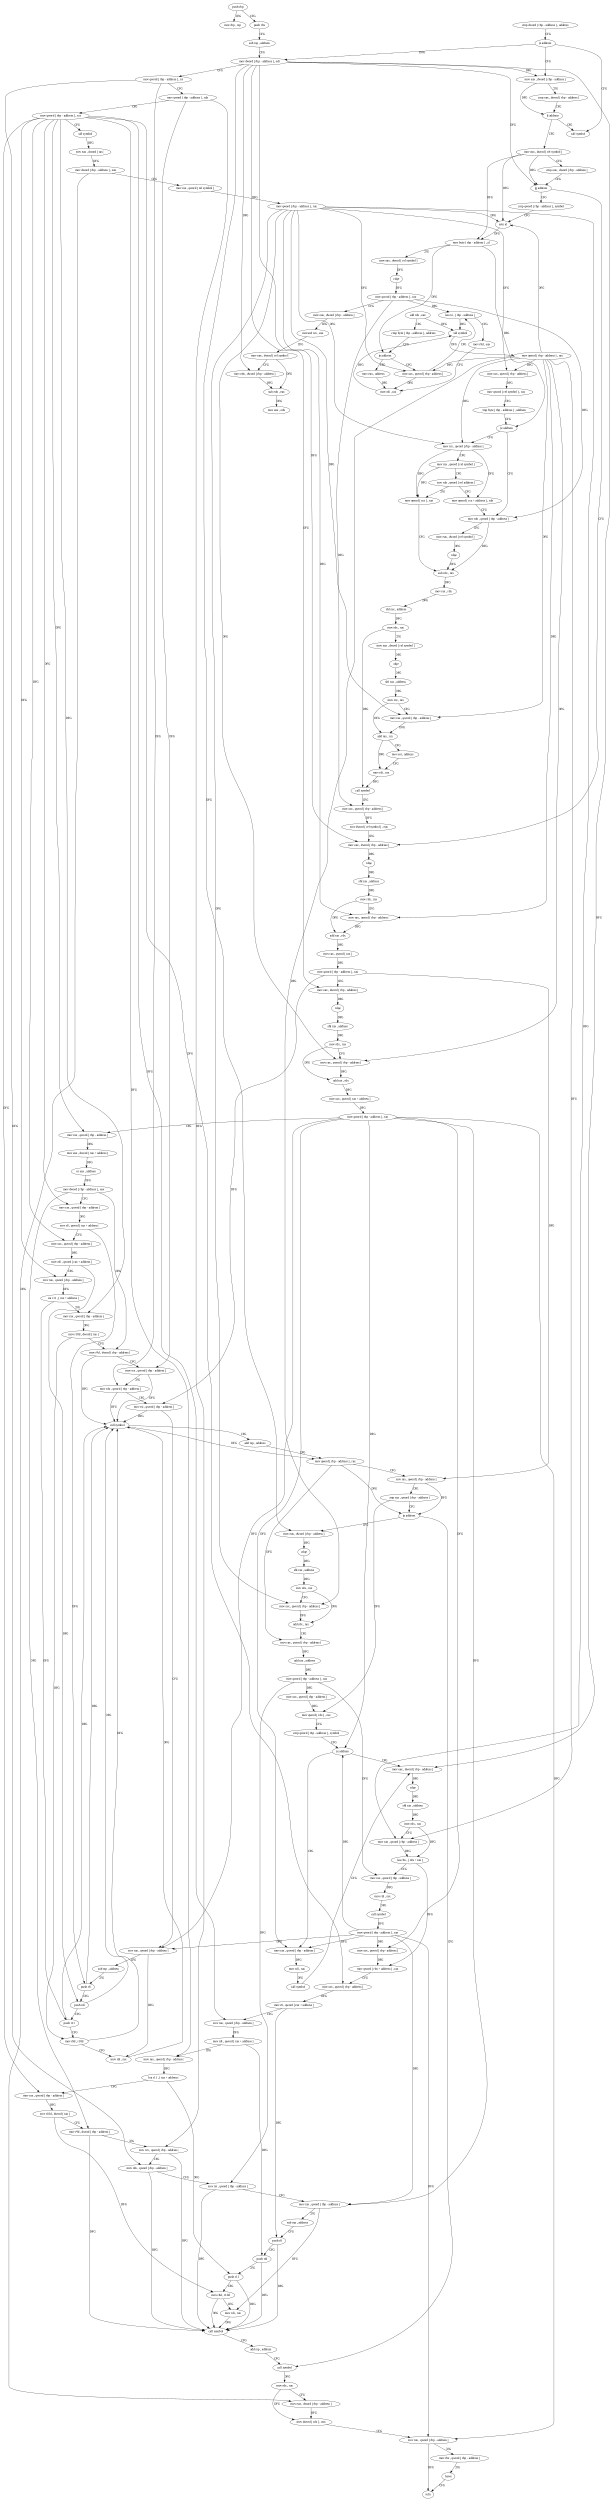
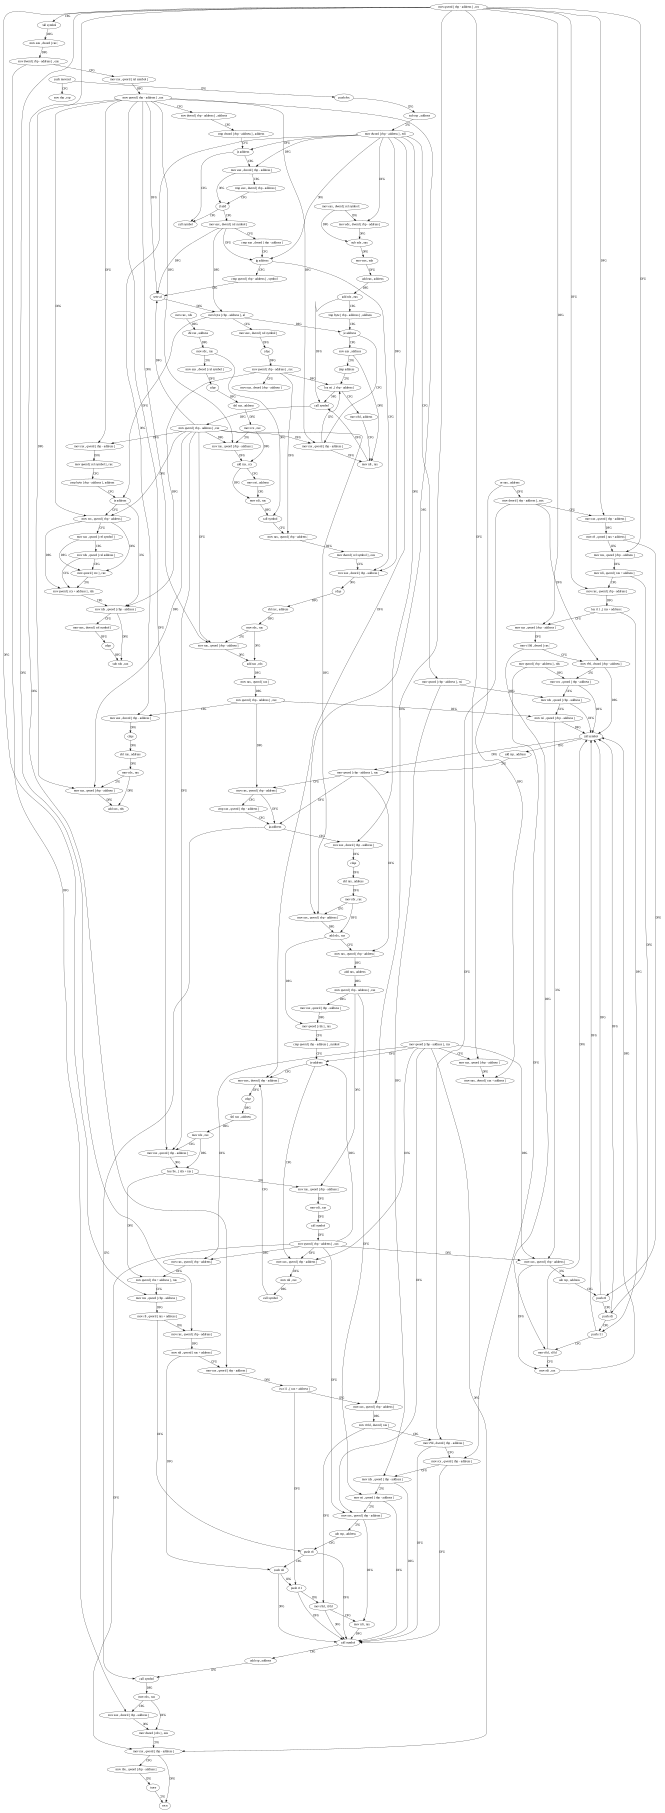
node "push rbp": label "push rbp" -> "push movsxd"
edge "js address" -> "mov dword [ rbp - address ] , edi": reversed
edge "mov qword [ rbp - address ] , rsi" -> "mov qword [ rbp - address ] , rdx": removed, label "CFG"
edge "mov qword [ rbp - address ] , rdx" -> "mov qword [ rbp - address ] , rcx": removed, label "CFG"
node "mov dword [ rbp - address ] , address": added
node "jl address": label "jl address" -> "jl add"
node "add eax , address": added
node "movsxd rcx , eax": removed
node "mov r8d , eax": label "mov r8d , eax" -> "mov r8d , address"
node "jmp address": added
edge "mov qword [ rcx ] , rax" -> "sub rdx , rax": now "mov qword [ rcx ] , rax" -> "mov qword [ rcx + address ] , rdx"
edge "sub rdx , rax" -> "mov rax , rdx": removed, label "DFG"
node "mov rax , qword [ rax + address ]": removed
edge "mov eax , dword [ rax + address ]" -> "or eax , address": reversed
edge "cmp rax , qword [ rbp - address ]" -> "mov qword [ rdx ] , rax": now "add rdx , rax" -> "mov qword [ rdx ] , rax"
